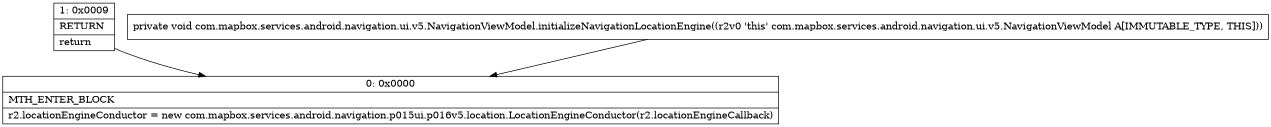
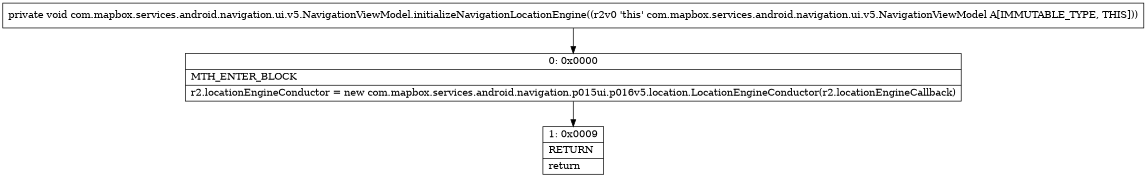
edge "1: 0x0009" -> "0: 0x0000": reversed
